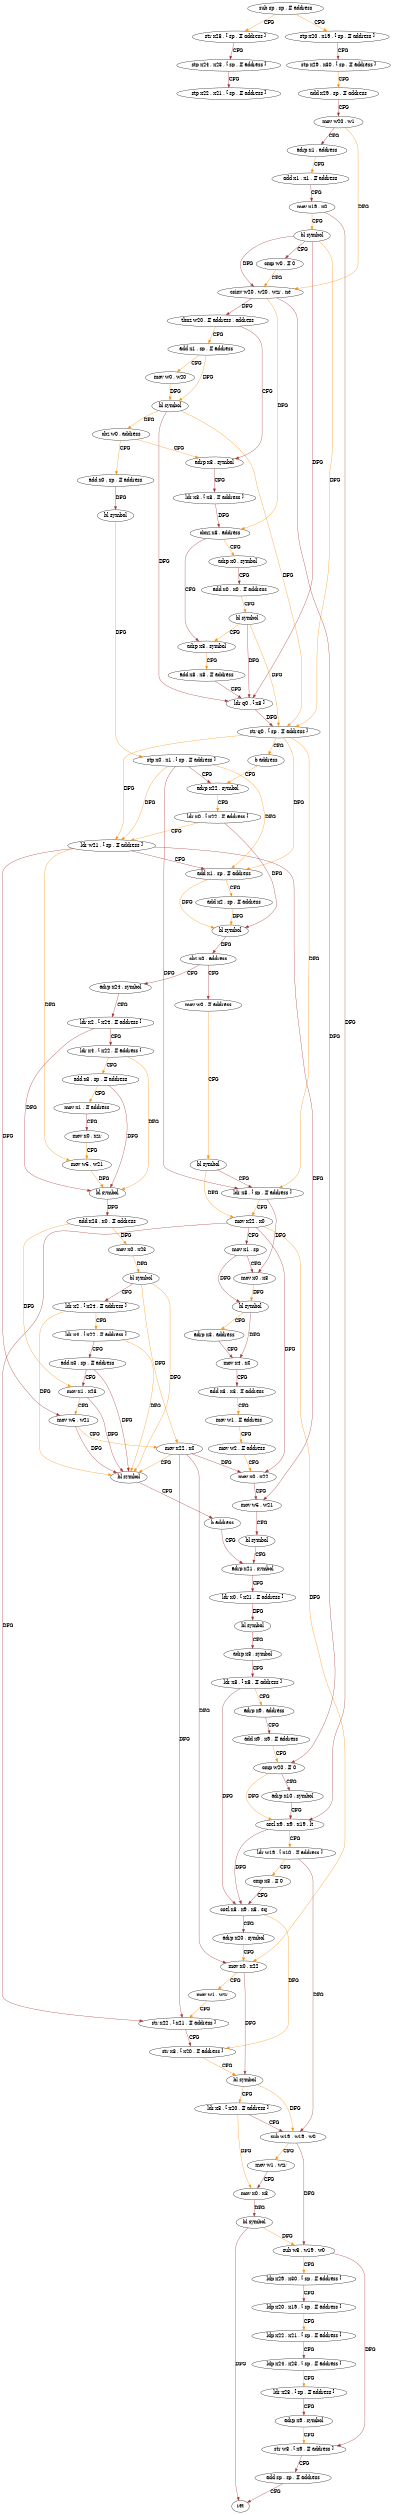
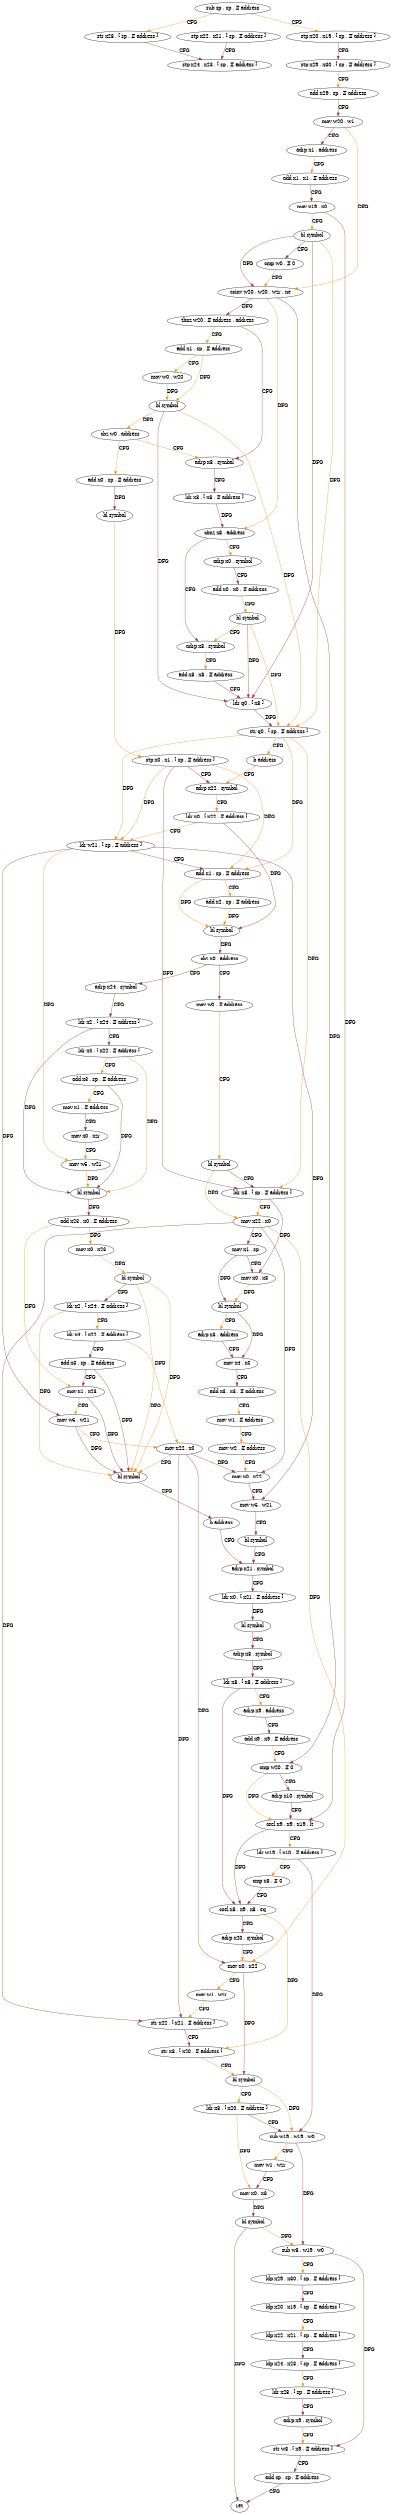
edge "stp x24 , x23 , [ sp , # address ]" -> "stp x22 , x21 , [ sp , # address ]": reversed
